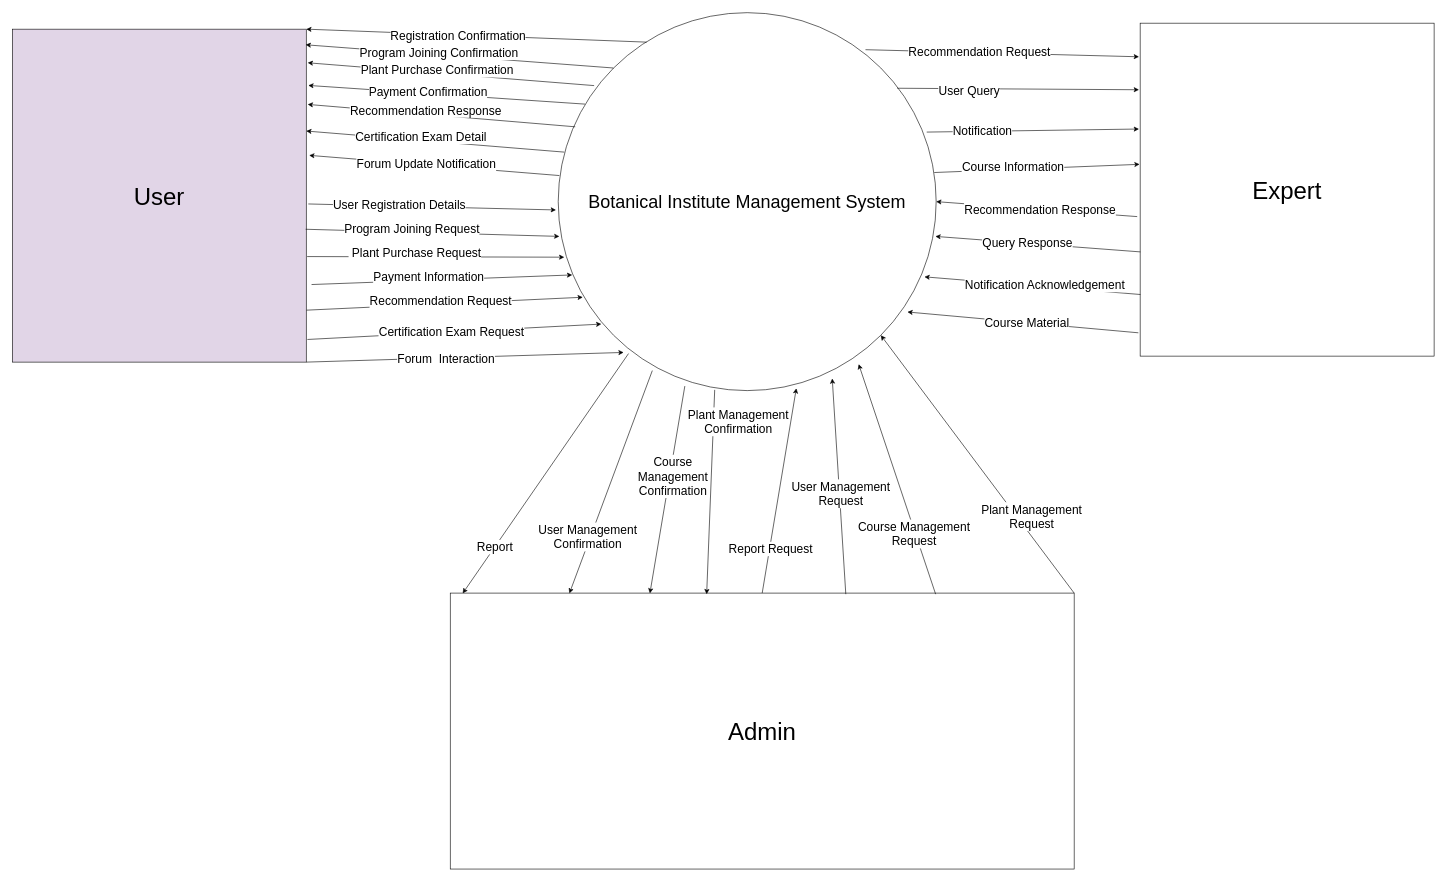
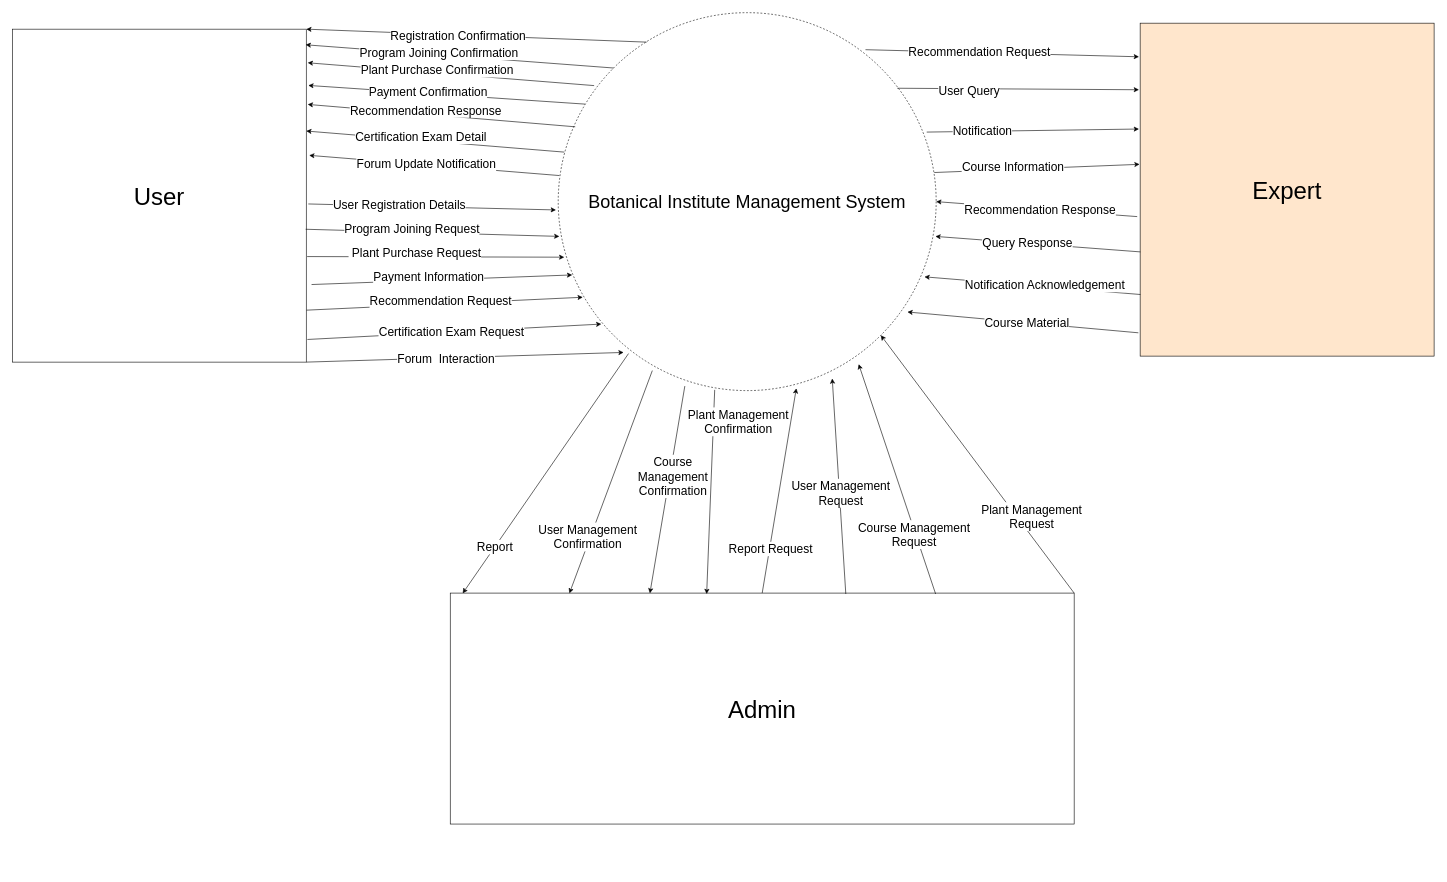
node "Expert": fillcolor #ffffff -> #ffe6cc
node "User": fillcolor #e1d5e7 -> #ffffff
node "Botanical Institute Management System": style solid -> dashed
node "Admin": size 624x276 -> 624x231
